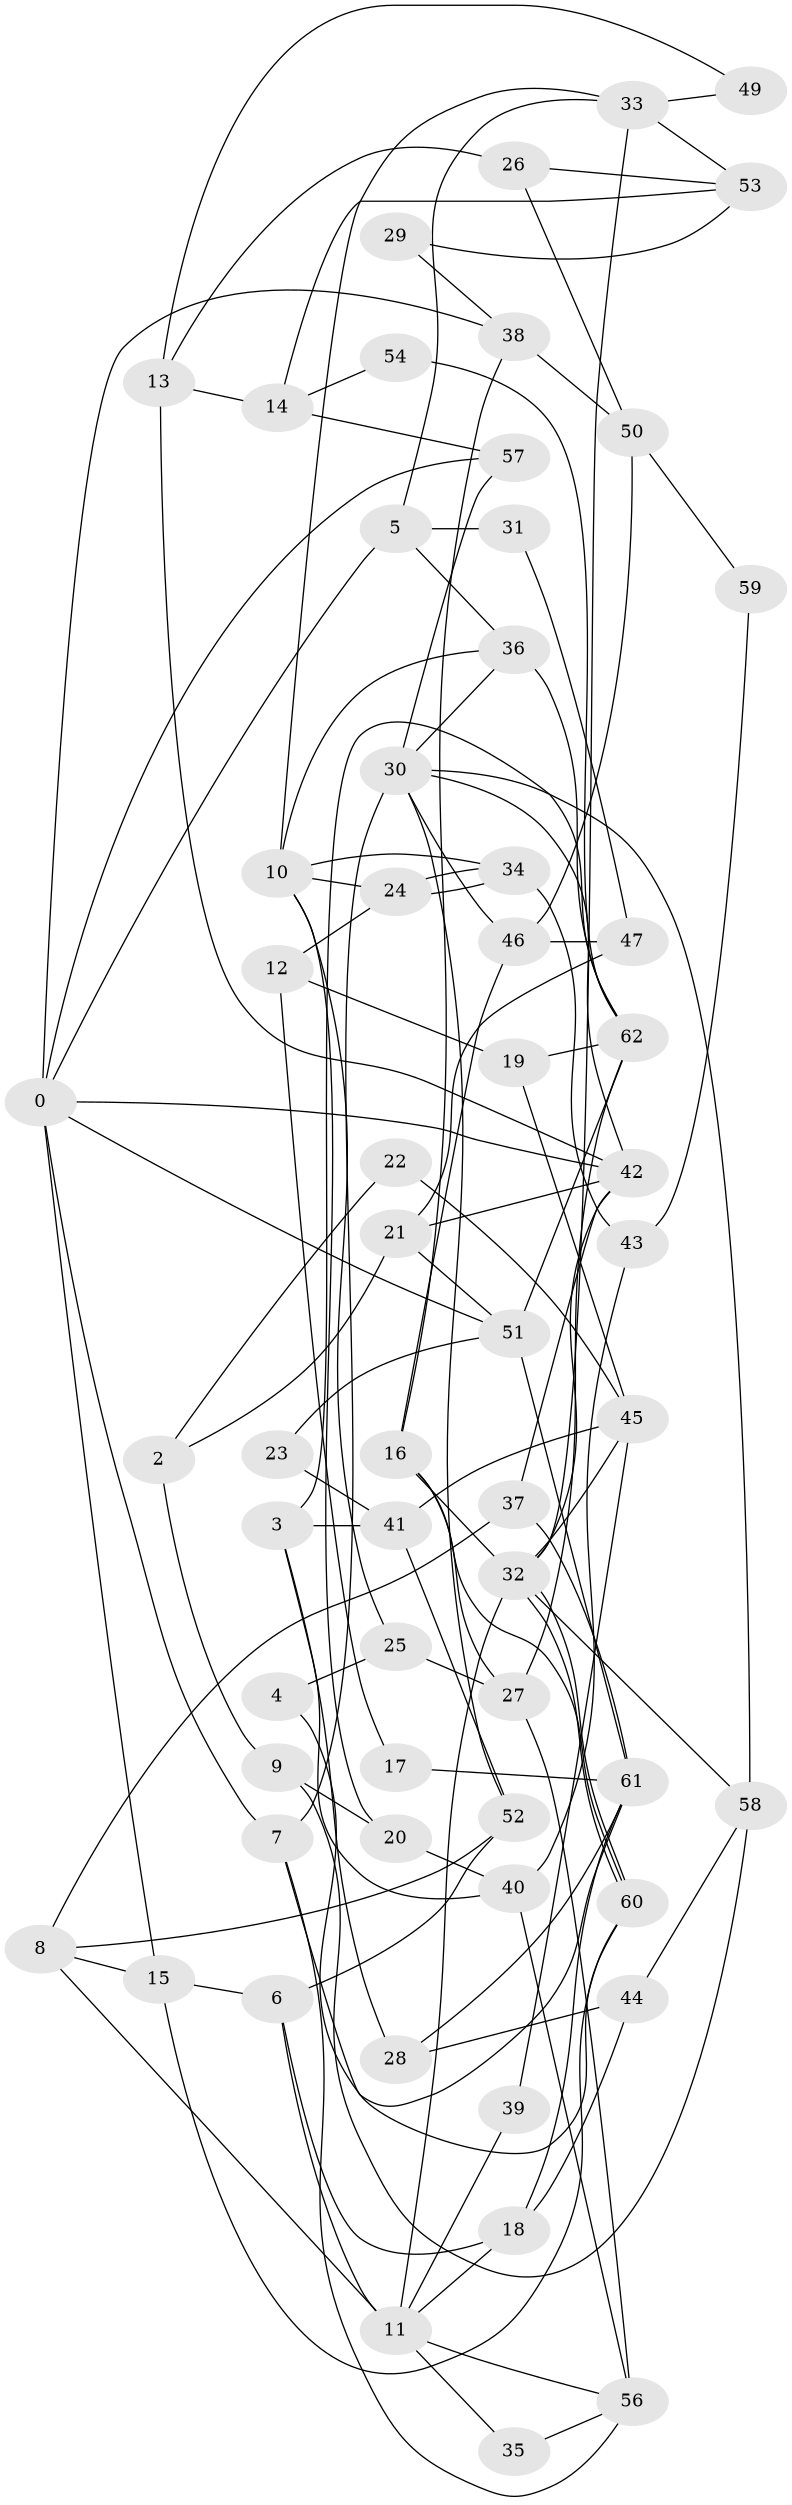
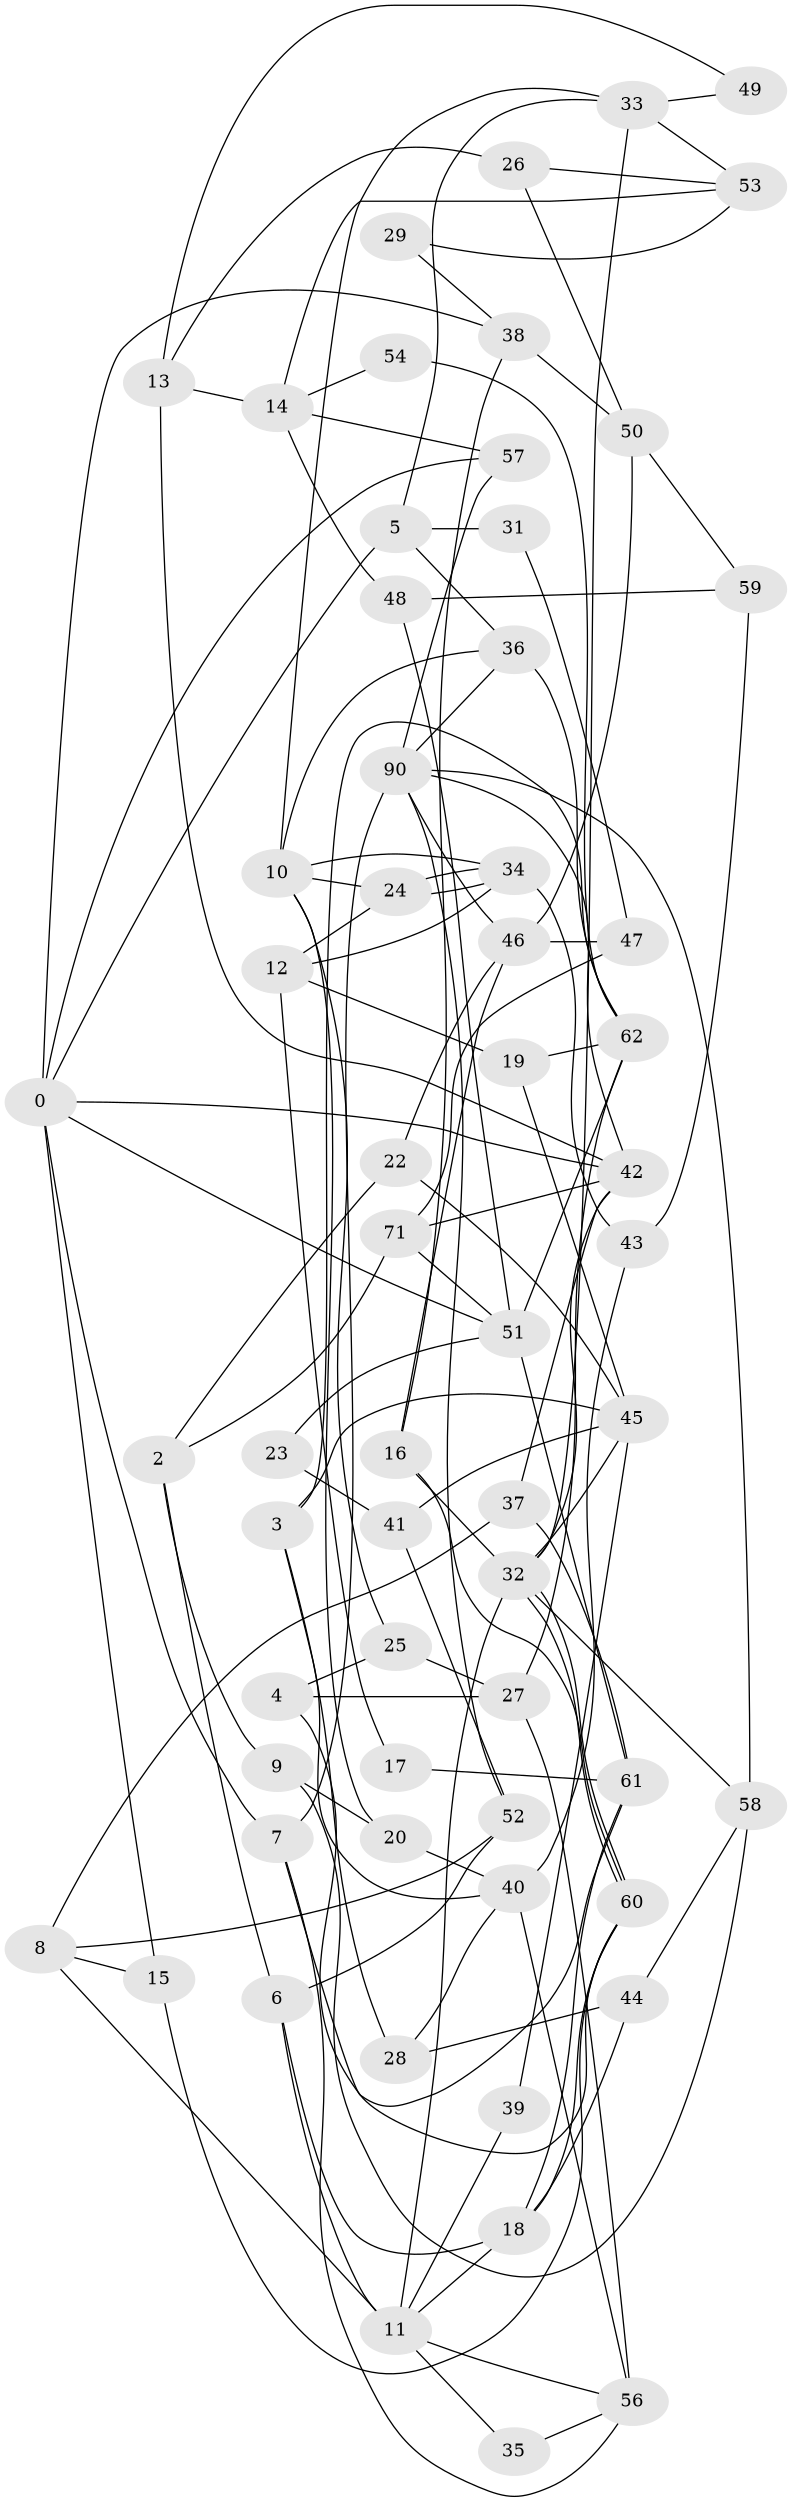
node "48": added
node "30": label "30" -> "90"
edge "34" -- "12": added
edge "46" -- "22": added
node "21": label "21" -> "71"
edge "3" -- "41": now "3" -- "45"
edge "16" -- "27": now "4" -- "27"
edge "61" -- "28": now "40" -- "28"
edge "15" -- "6": now "2" -- "6"
edge "60" -- "18": added
